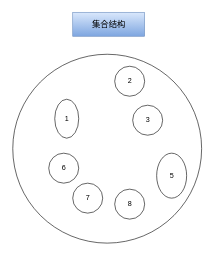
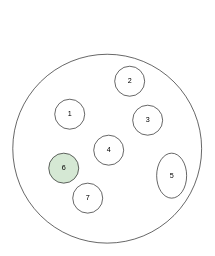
node "集合结构": removed
node "1": size 24x39 -> 30x30
node "4": added
node "6": fillcolor #ffffff -> #d5e8d4
node "8": removed
